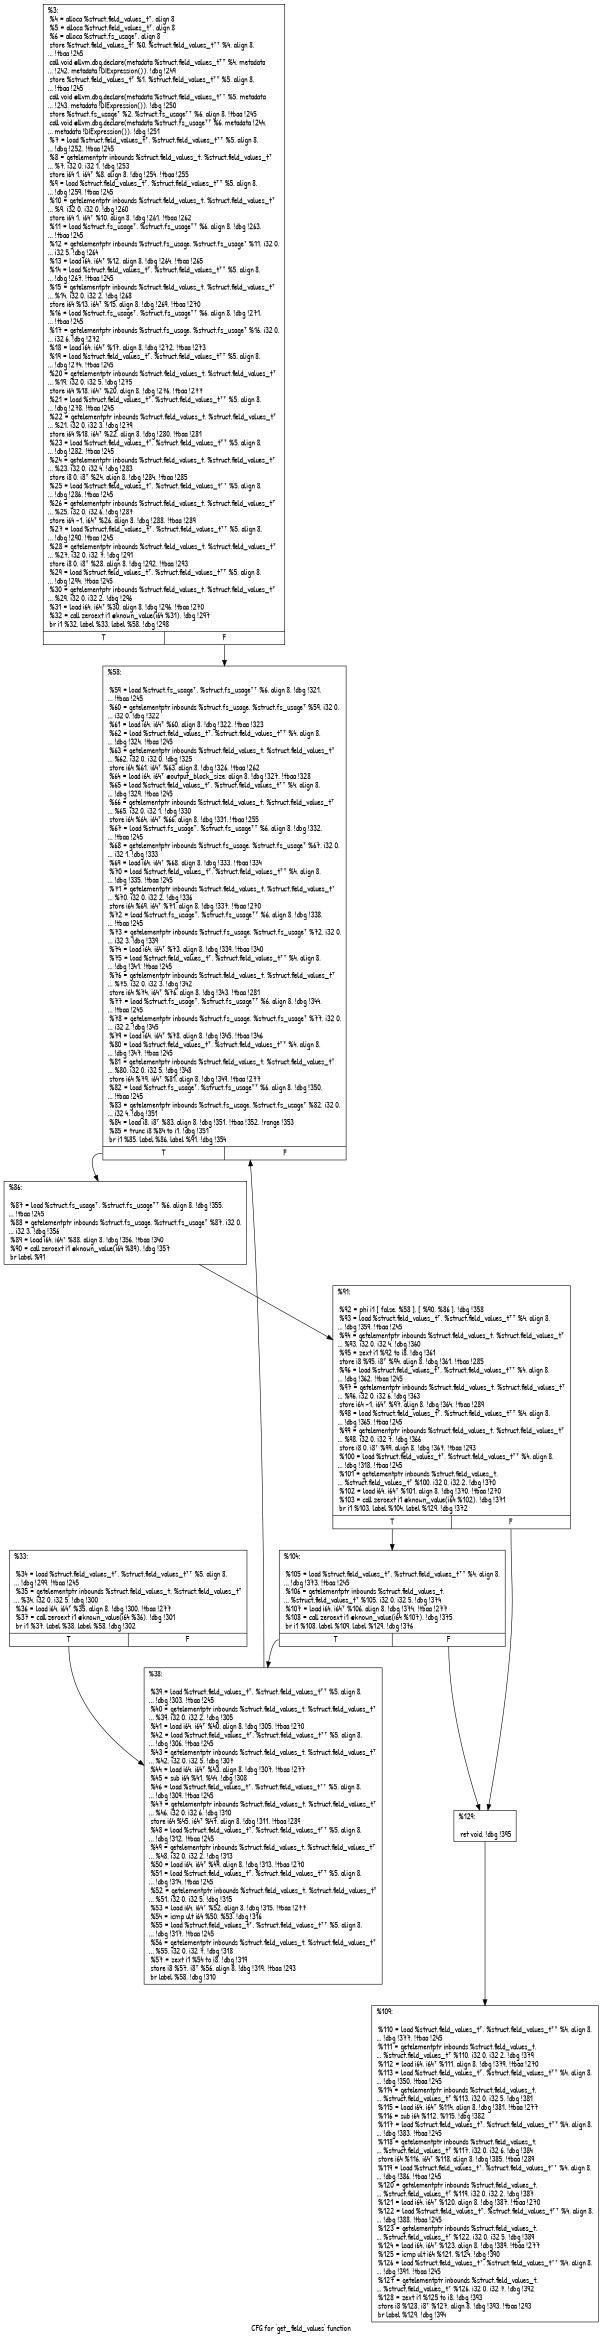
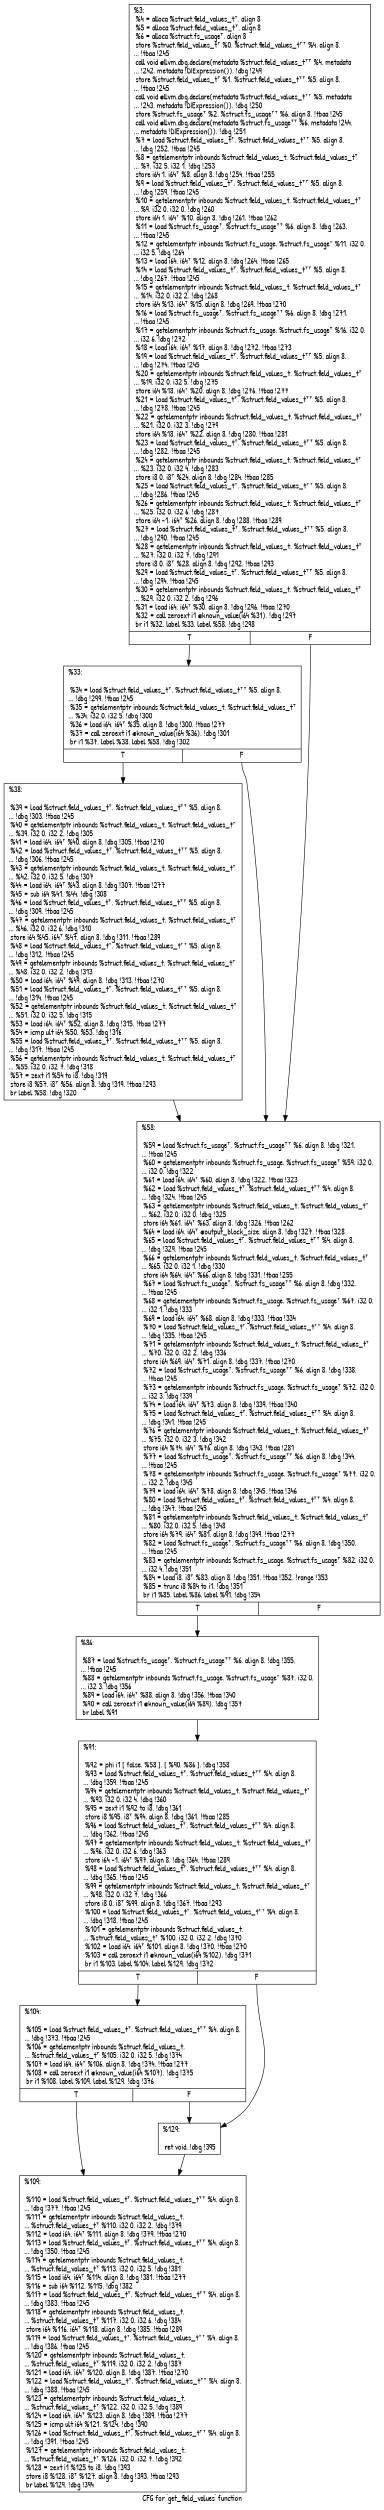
node "%3:": text "... %7, i32 0, i32 1, !dbg !253" -> "... %7, i32 5, i32 1, !dbg !253"
edge "%3:" -> "%33:": added
edge "%33:" -> "%58:": added
edge "%104:" -> "%38:": now "%104:" -> "%109:"
node "%38:": text "br label %58, !dbg !310" -> "br label %58, !dbg !320"
